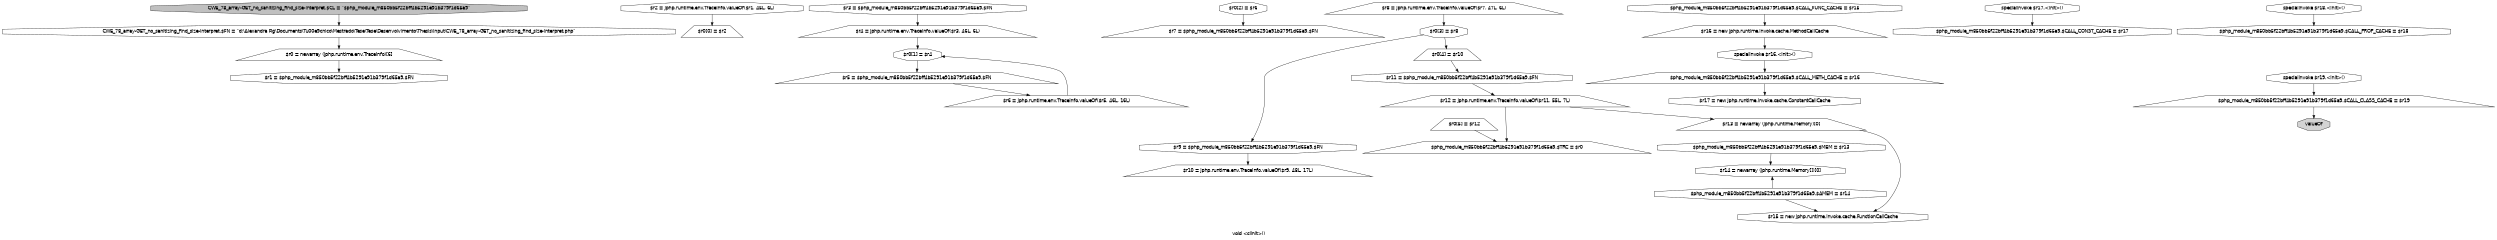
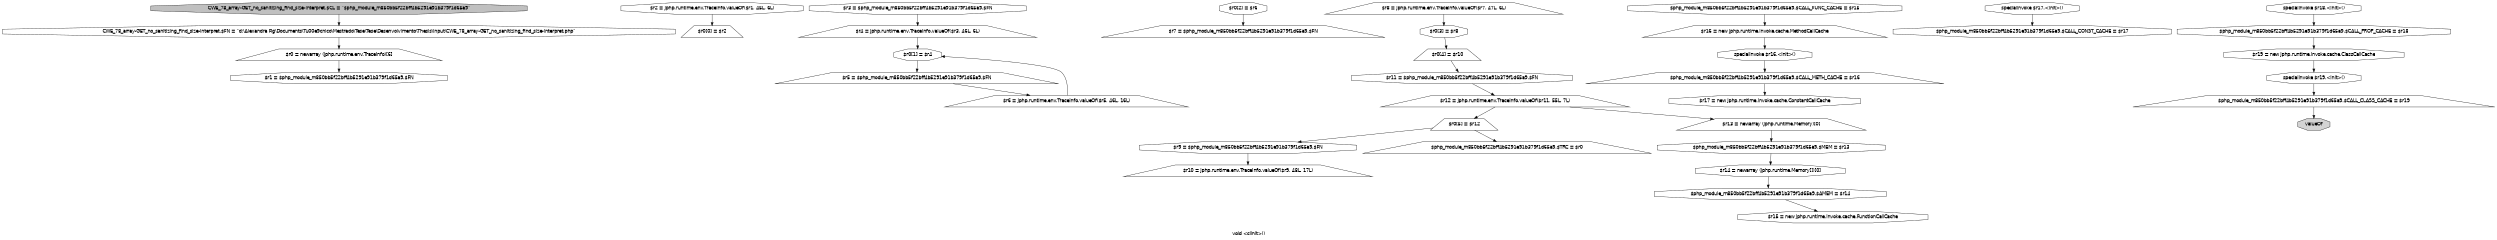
node "$r19 = new jphp.runtime.invoke.cache.ClassCallCache": added
edge "$r0[3] = $r8" -> "$r9 = $php_module_m850bb5f22bff4b5291e91b379f1d65a9.$FN": now "$r0[5] = $r12" -> "$r9 = $php_module_m850bb5f22bff4b5291e91b379f1d65a9.$FN"
edge "$r12 = jphp.runtime.env.TraceInfo.valueOf($r11, 55L, 7L)" -> "$php_module_m850bb5f22bff4b5291e91b379f1d65a9.$TRC = $r0": now "$r12 = jphp.runtime.env.TraceInfo.valueOf($r11, 55L, 7L)" -> "$r0[5] = $r12"
edge "$r13 = newarray (jphp.runtime.Memory)[0]" -> "$r15 = new jphp.runtime.invoke.cache.FunctionCallCache": now "$r13 = newarray (jphp.runtime.Memory)[0]" -> "$php_module_m850bb5f22bff4b5291e91b379f1d65a9.$MEM = $r13"
edge "$php_module_m850bb5f22bff4b5291e91b379f1d65a9.$AMEM = $r14" -> "$r14 = newarray (jphp.runtime.Memory[])[0]": reversed
